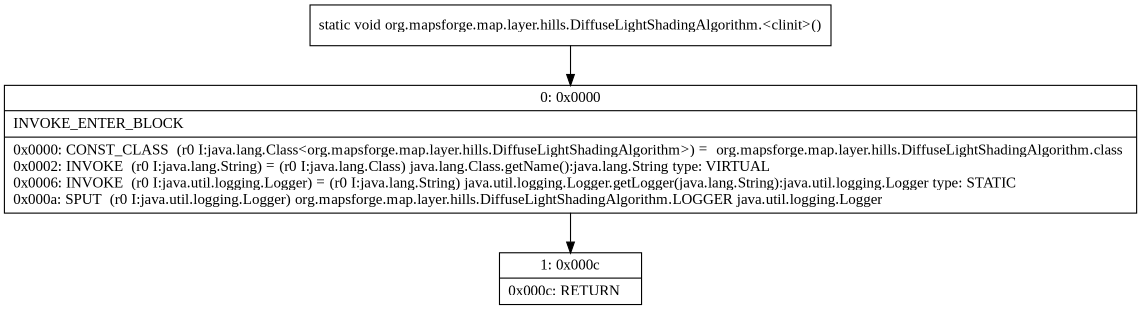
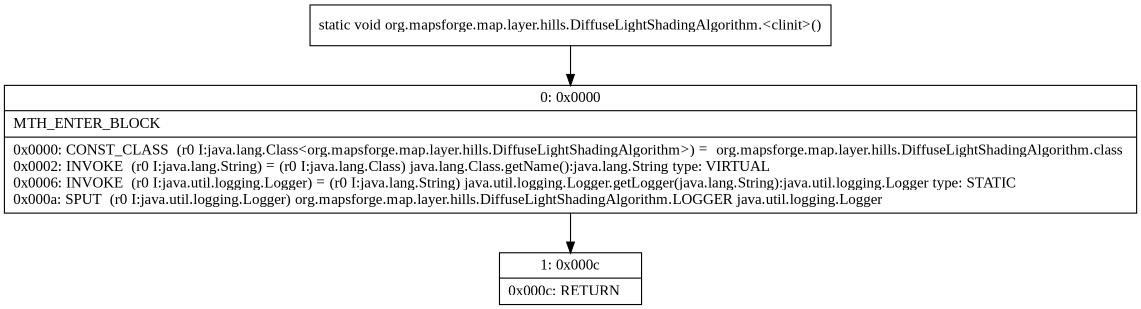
node "0: 0x0000": text "INVOKE_ENTER_BLOCK" -> "MTH_ENTER_BLOCK"
